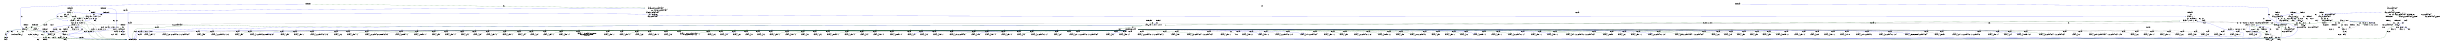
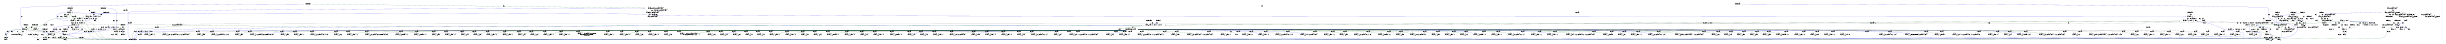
edge "(Identifier,B0100)" -> "(Call,B0100 << 3)": now "(Identifier,B0100)" -> "(Call,rm == 5 && mod == 0)"
node "(Call,data[l++] = 0xb0 | op->operands[0].reg)": removed
